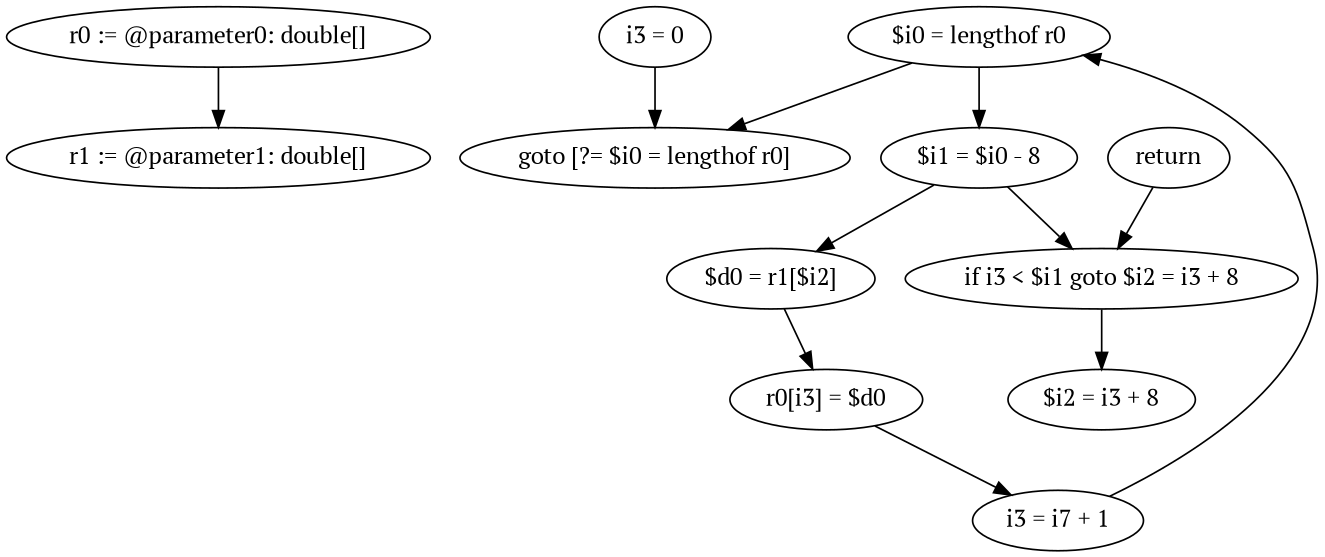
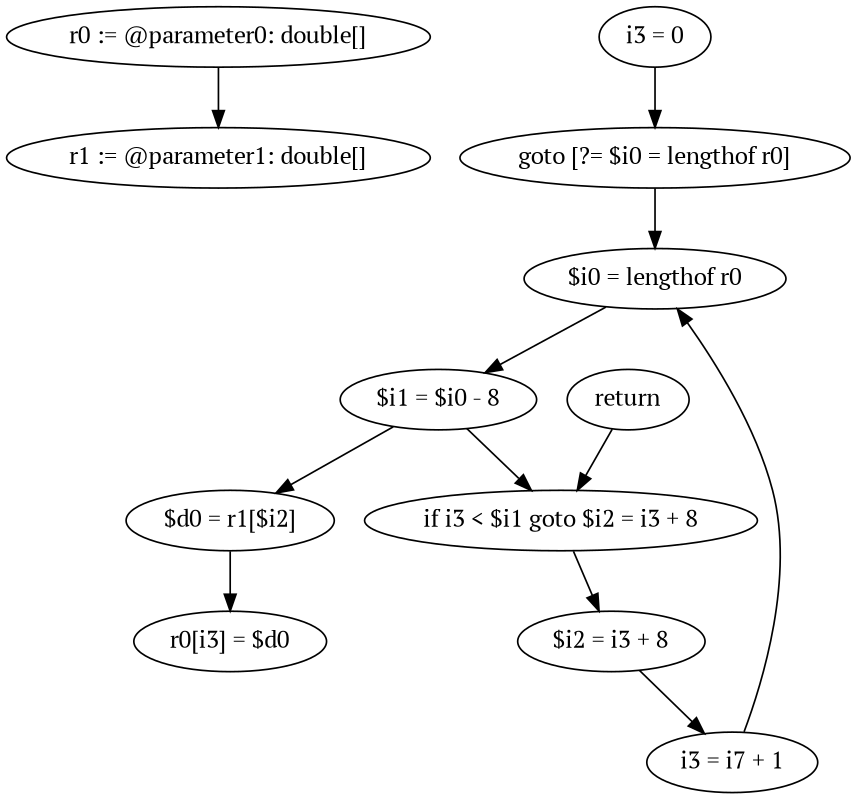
edge "$i0 = lengthof r0" -> "goto [?= $i0 = lengthof r0]": reversed
edge "r0[i3] = $d0" -> "i3 = i7 + 1": now "$i2 = i3 + 8" -> "i3 = i7 + 1"
